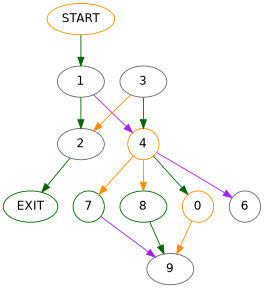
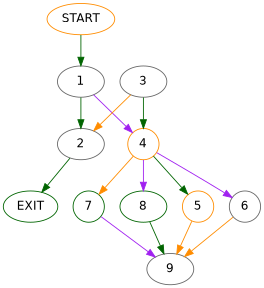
edge "4" -> "8": color darkorange -> purple
node "0": label "0" -> "5"
edge "6" -> "9": added
